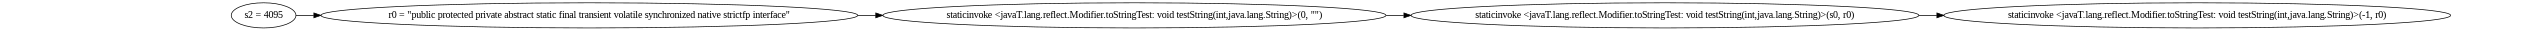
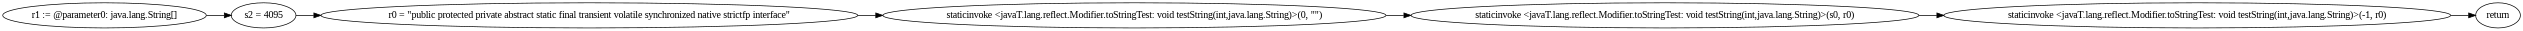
node "r1 := @parameter0: java.lang.String[]": added
node "return": added
